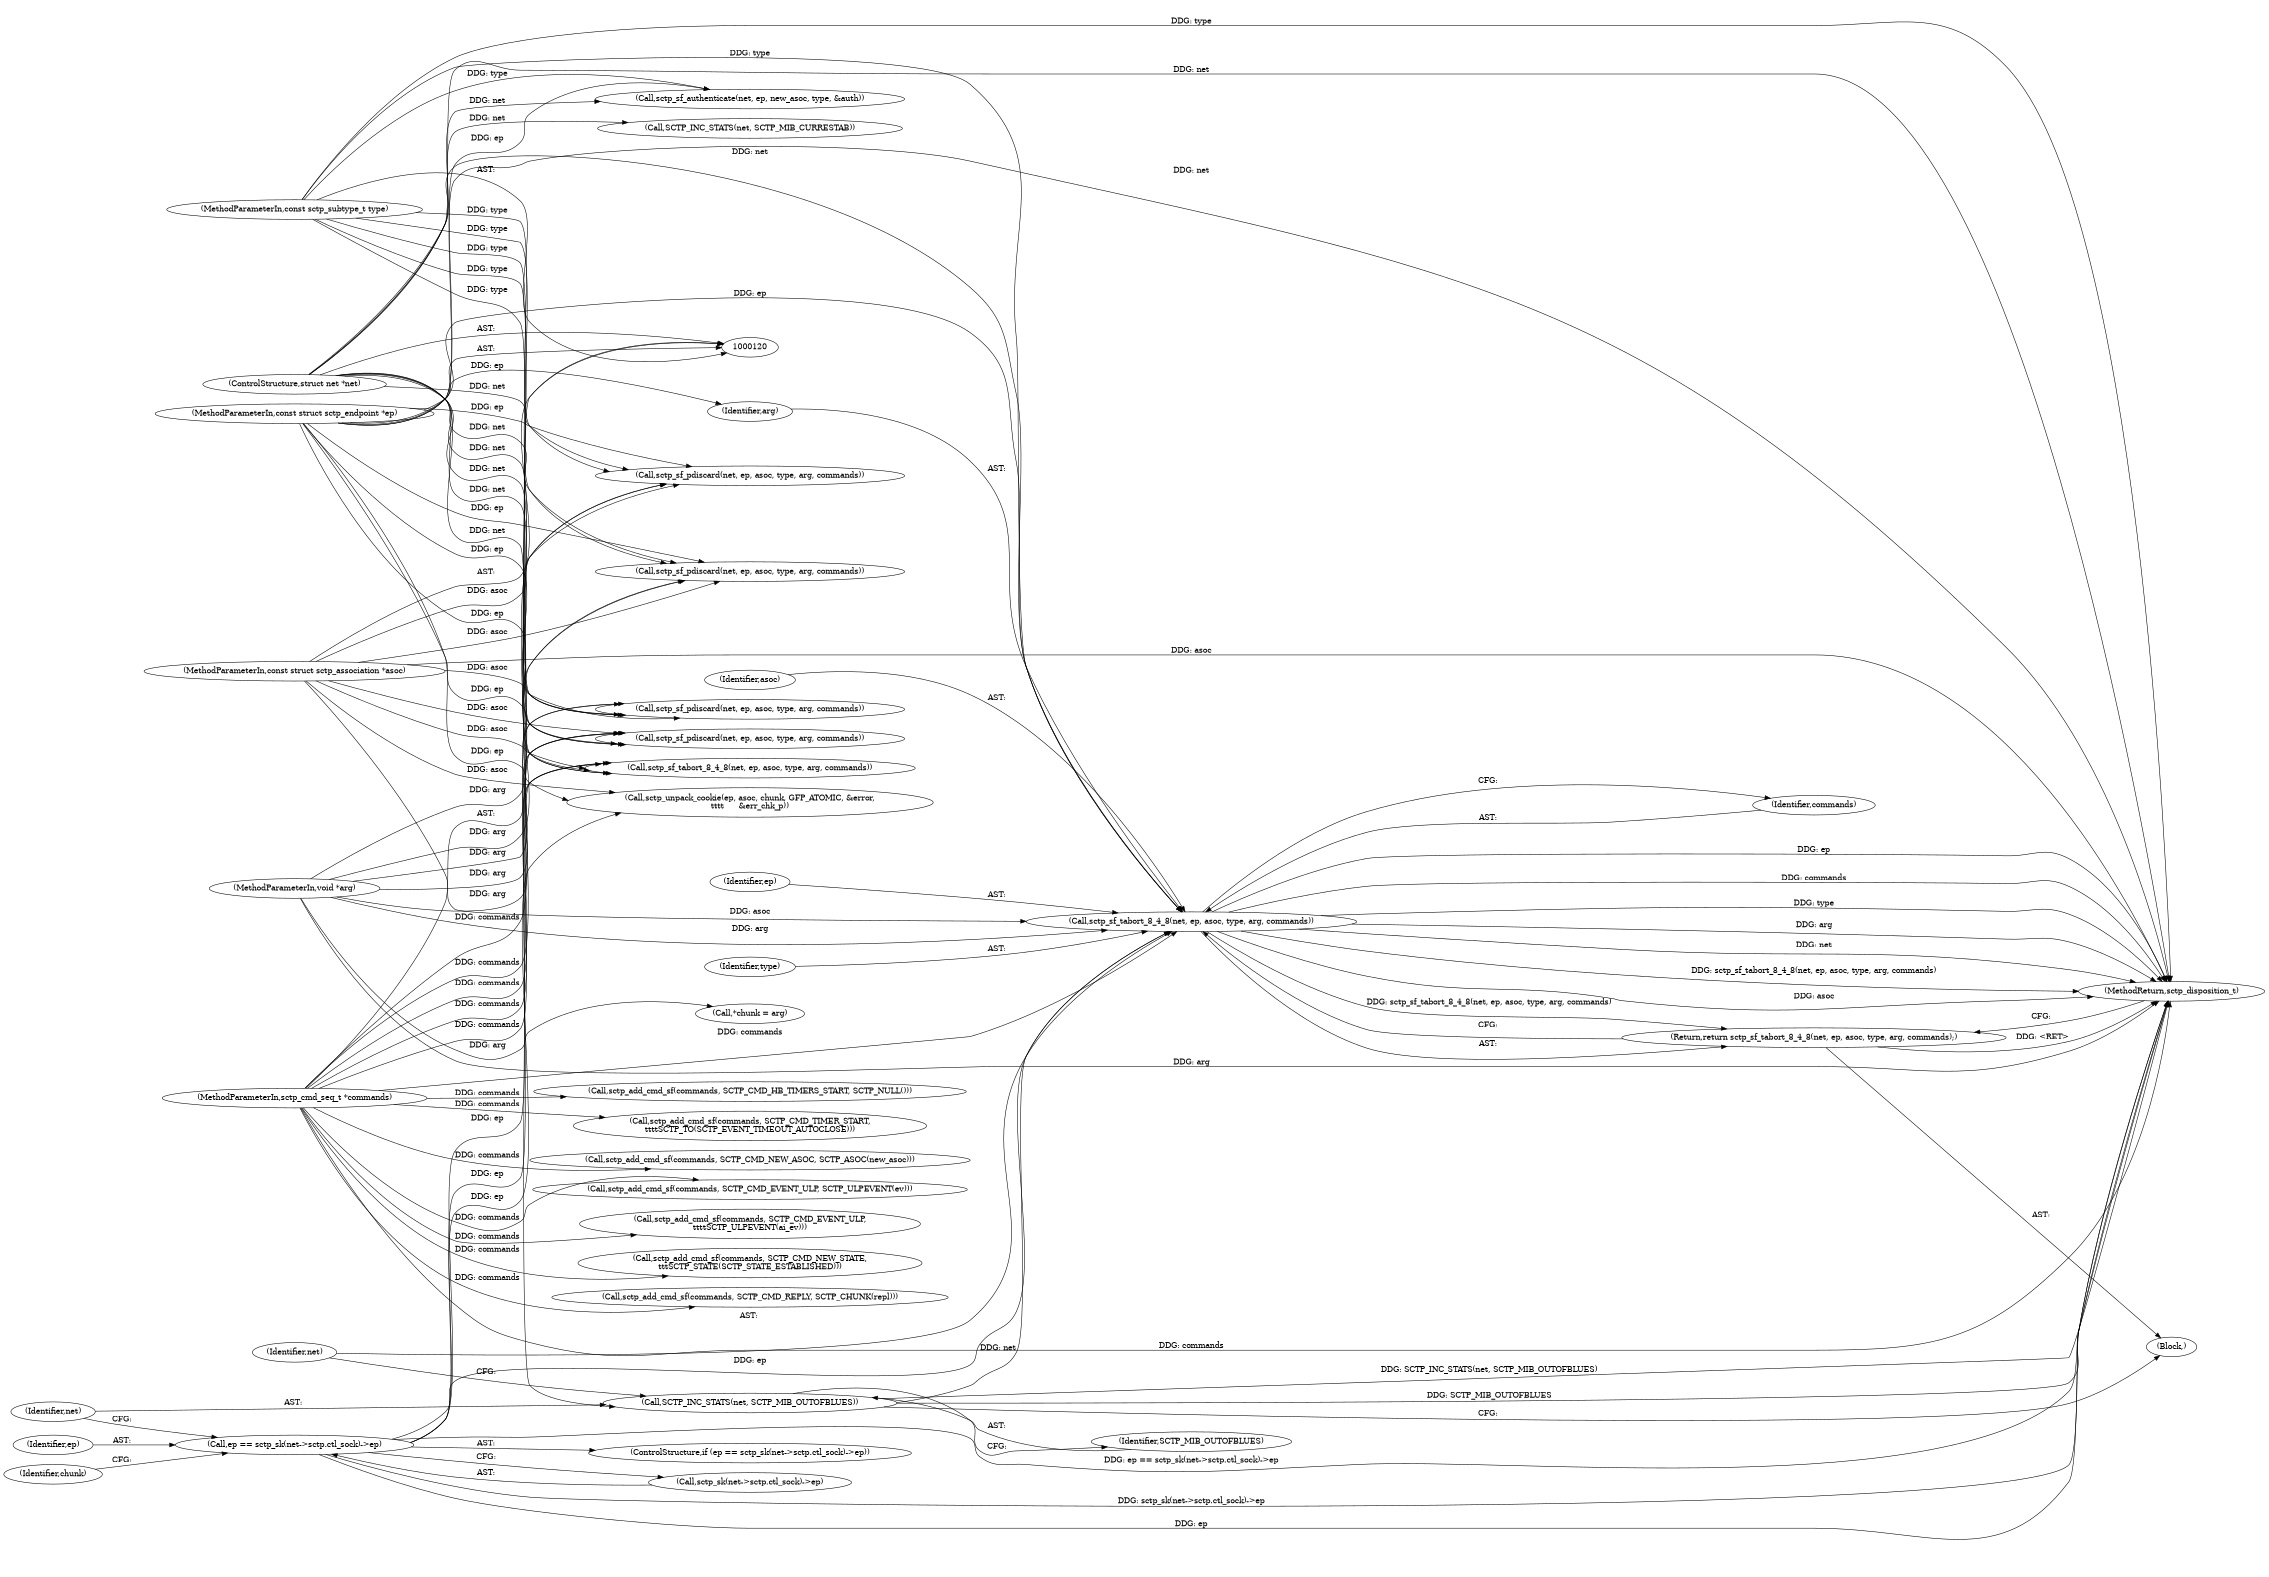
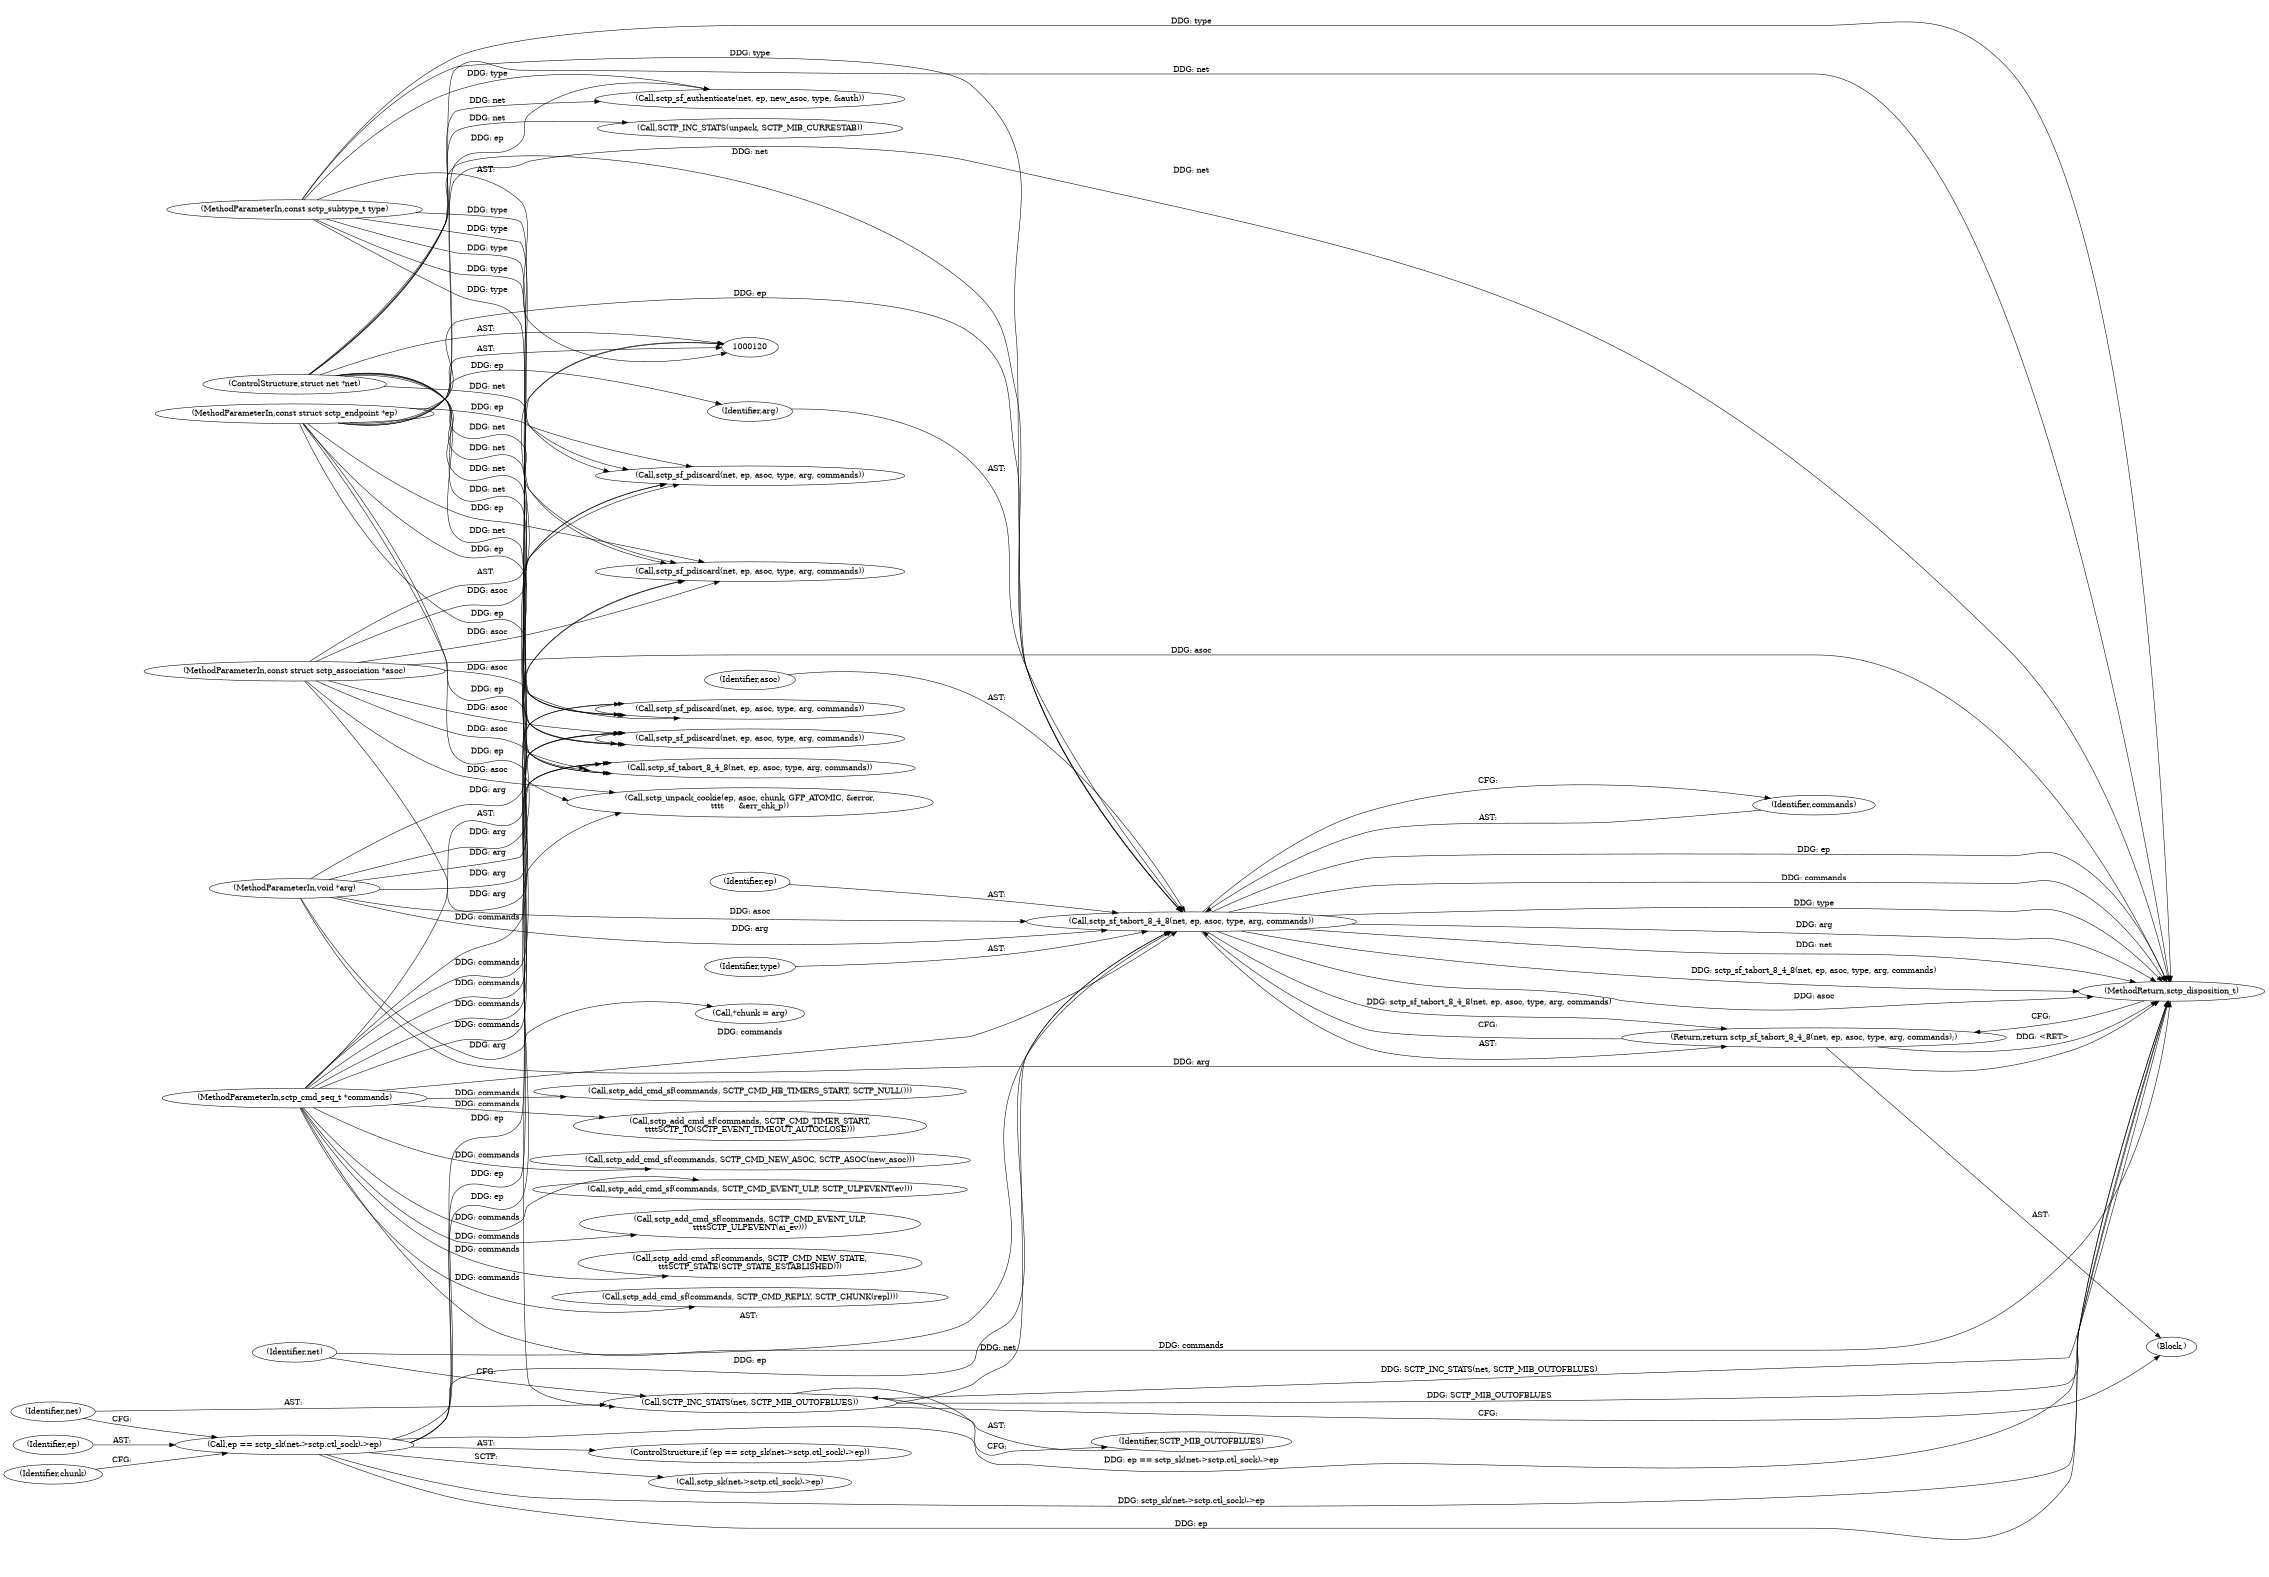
node "(Call,SCTP_INC_STATS(net, SCTP_MIB_CURRESTAB))": label "(Call,SCTP_INC_STATS(net, SCTP_MIB_CURRESTAB))" -> "(Call,SCTP_INC_STATS(unpack, SCTP_MIB_CURRESTAB))"
edge "(Call,ep == sctp_sk(net->sctp.ctl_sock)->ep)" -> "(Call,sctp_sk(net->sctp.ctl_sock)->ep)": label "CFG: " -> "SCTP: "
edge "(Call,sctp_sk(net->sctp.ctl_sock)->ep)" -> "(Call,ep == sctp_sk(net->sctp.ctl_sock)->ep)": removed, label "AST:"
